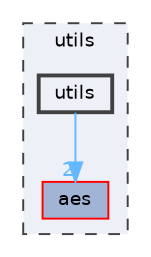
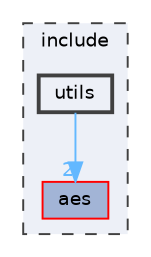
cluster "utils": label "utils" -> "include"
